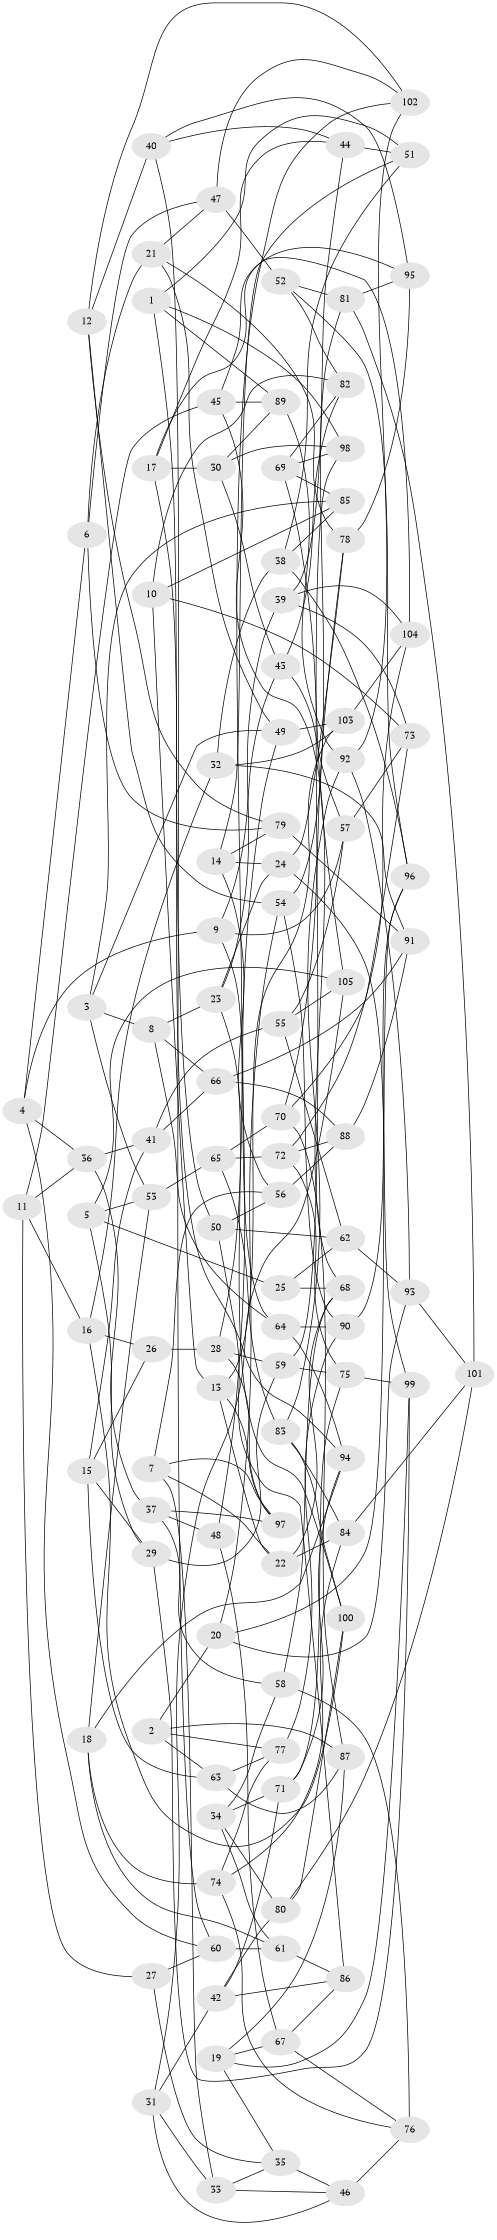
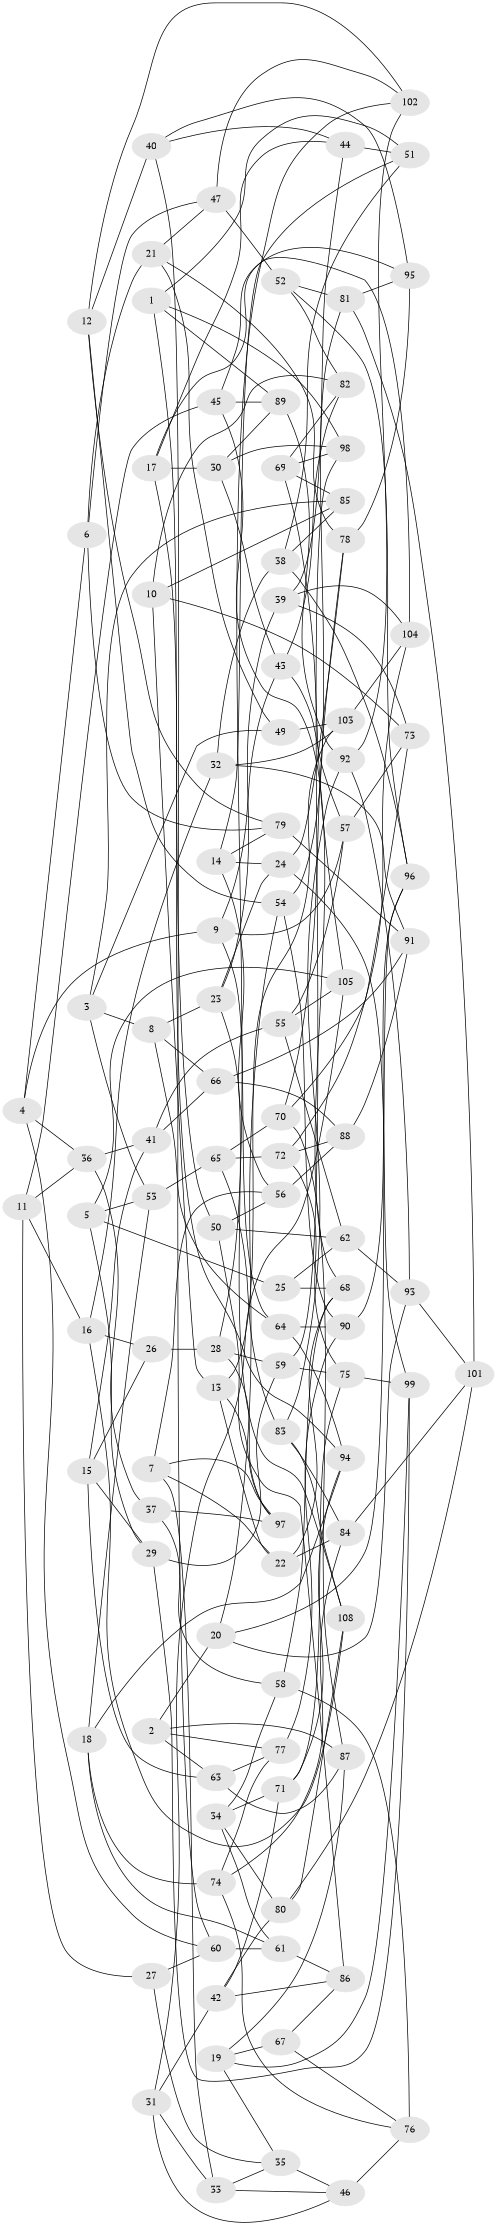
node "48": removed
node "100": label "100" -> "108"
